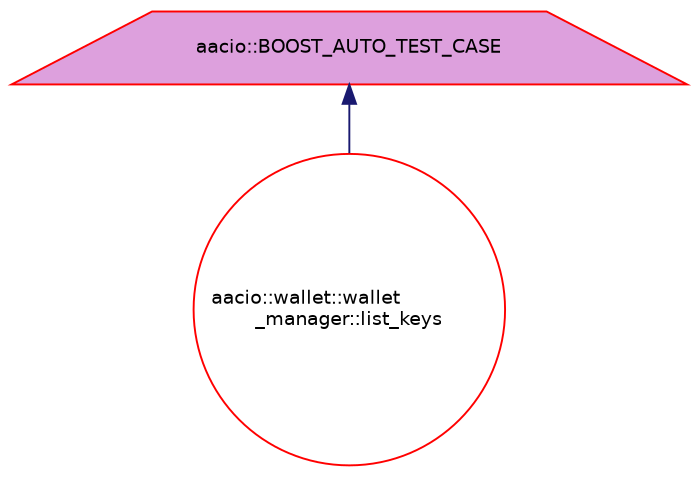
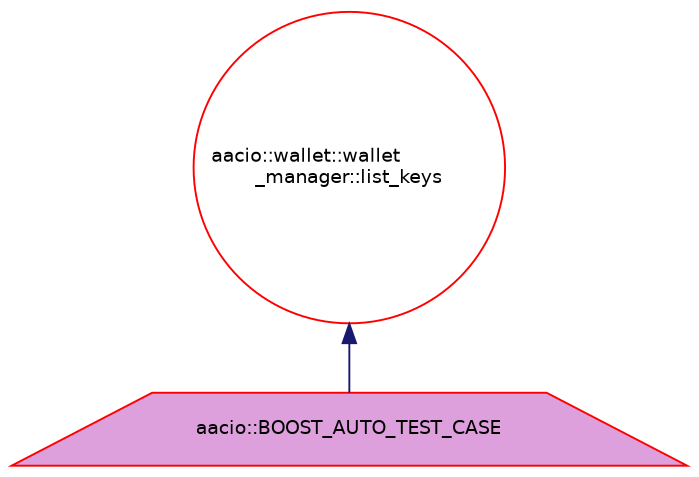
edge "aacio::wallet::wallet _manager::list_keys" -> "aacio::BOOST_AUTO_TEST_CASE": reversed
